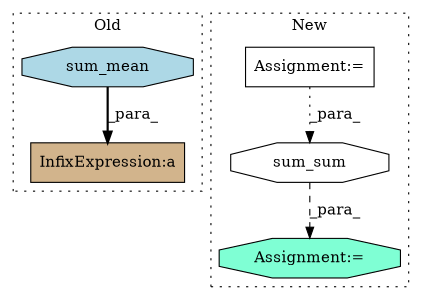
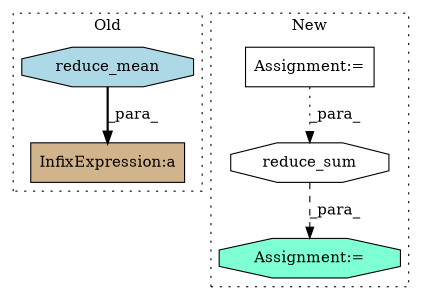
node "sum_mean": label "sum_mean" -> "reduce_mean"
node "sum_sum": label "sum_sum" -> "reduce_sum"
